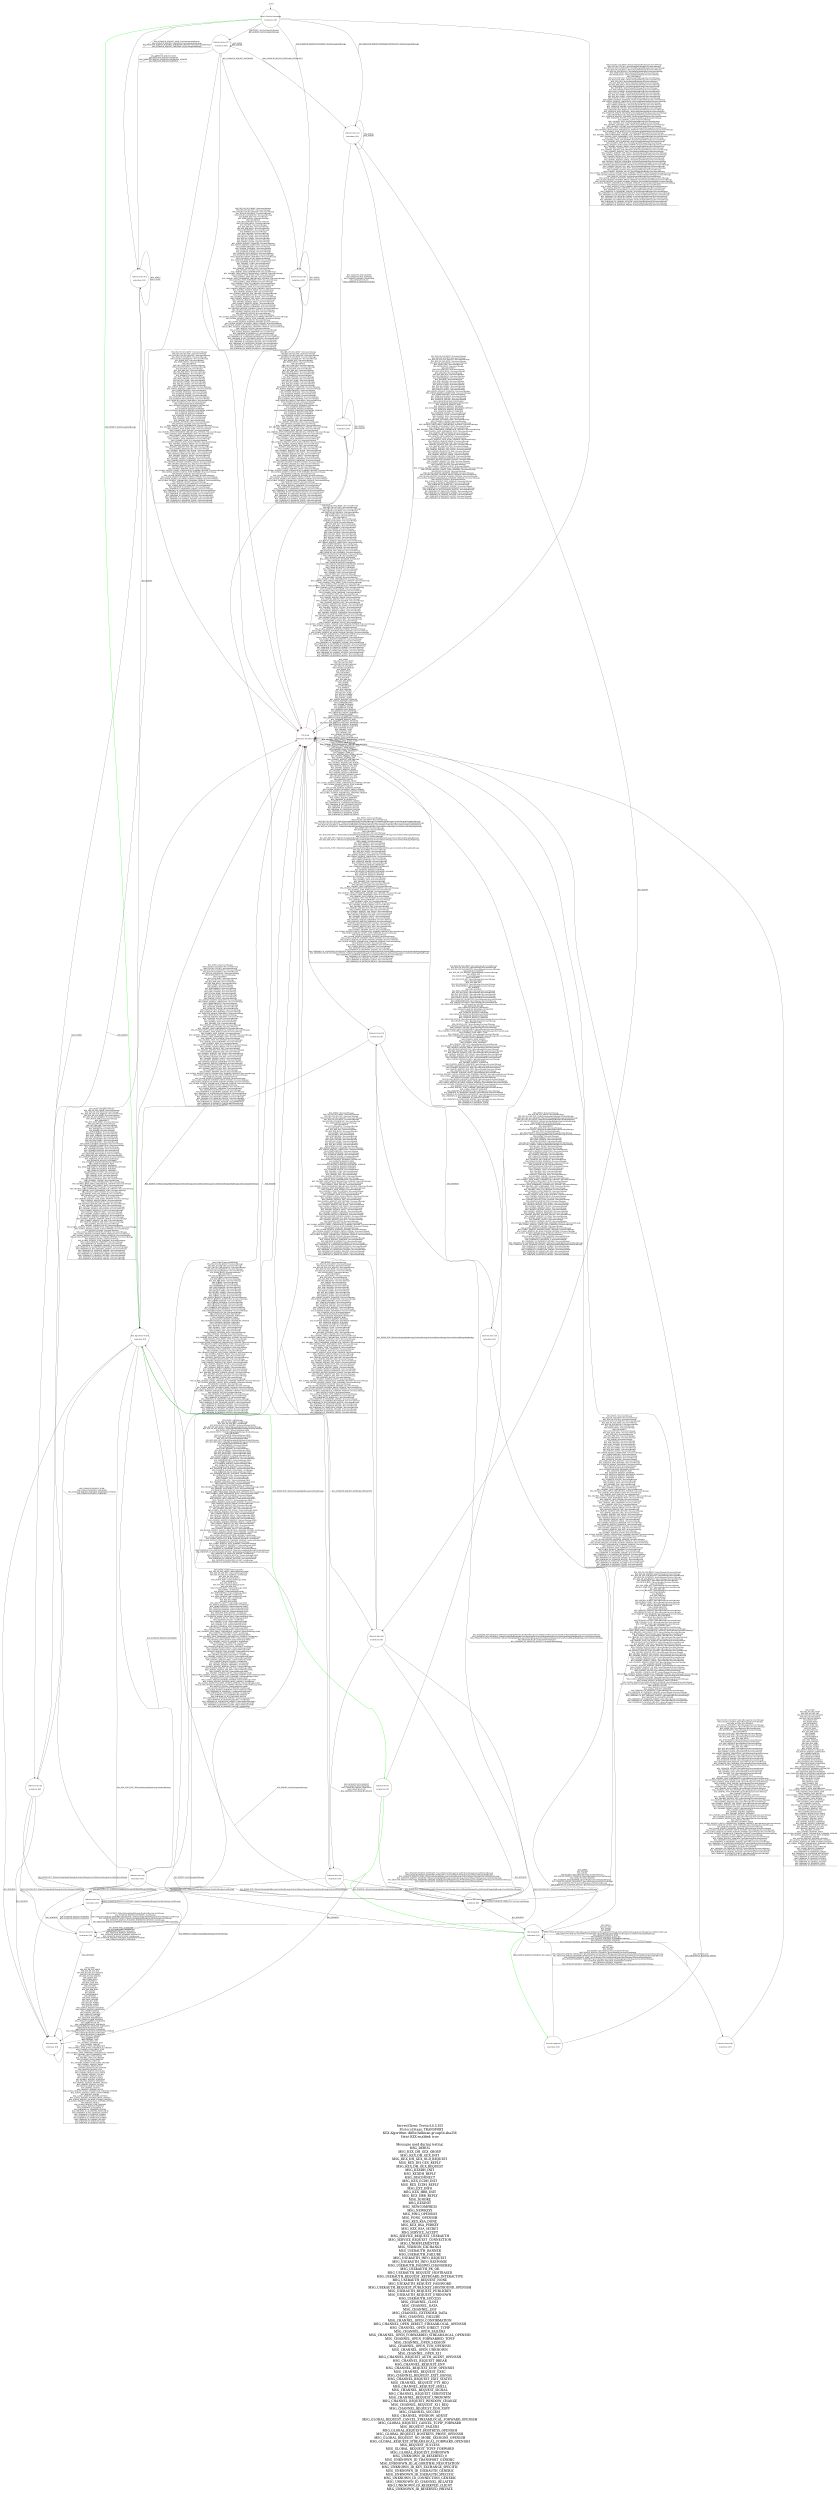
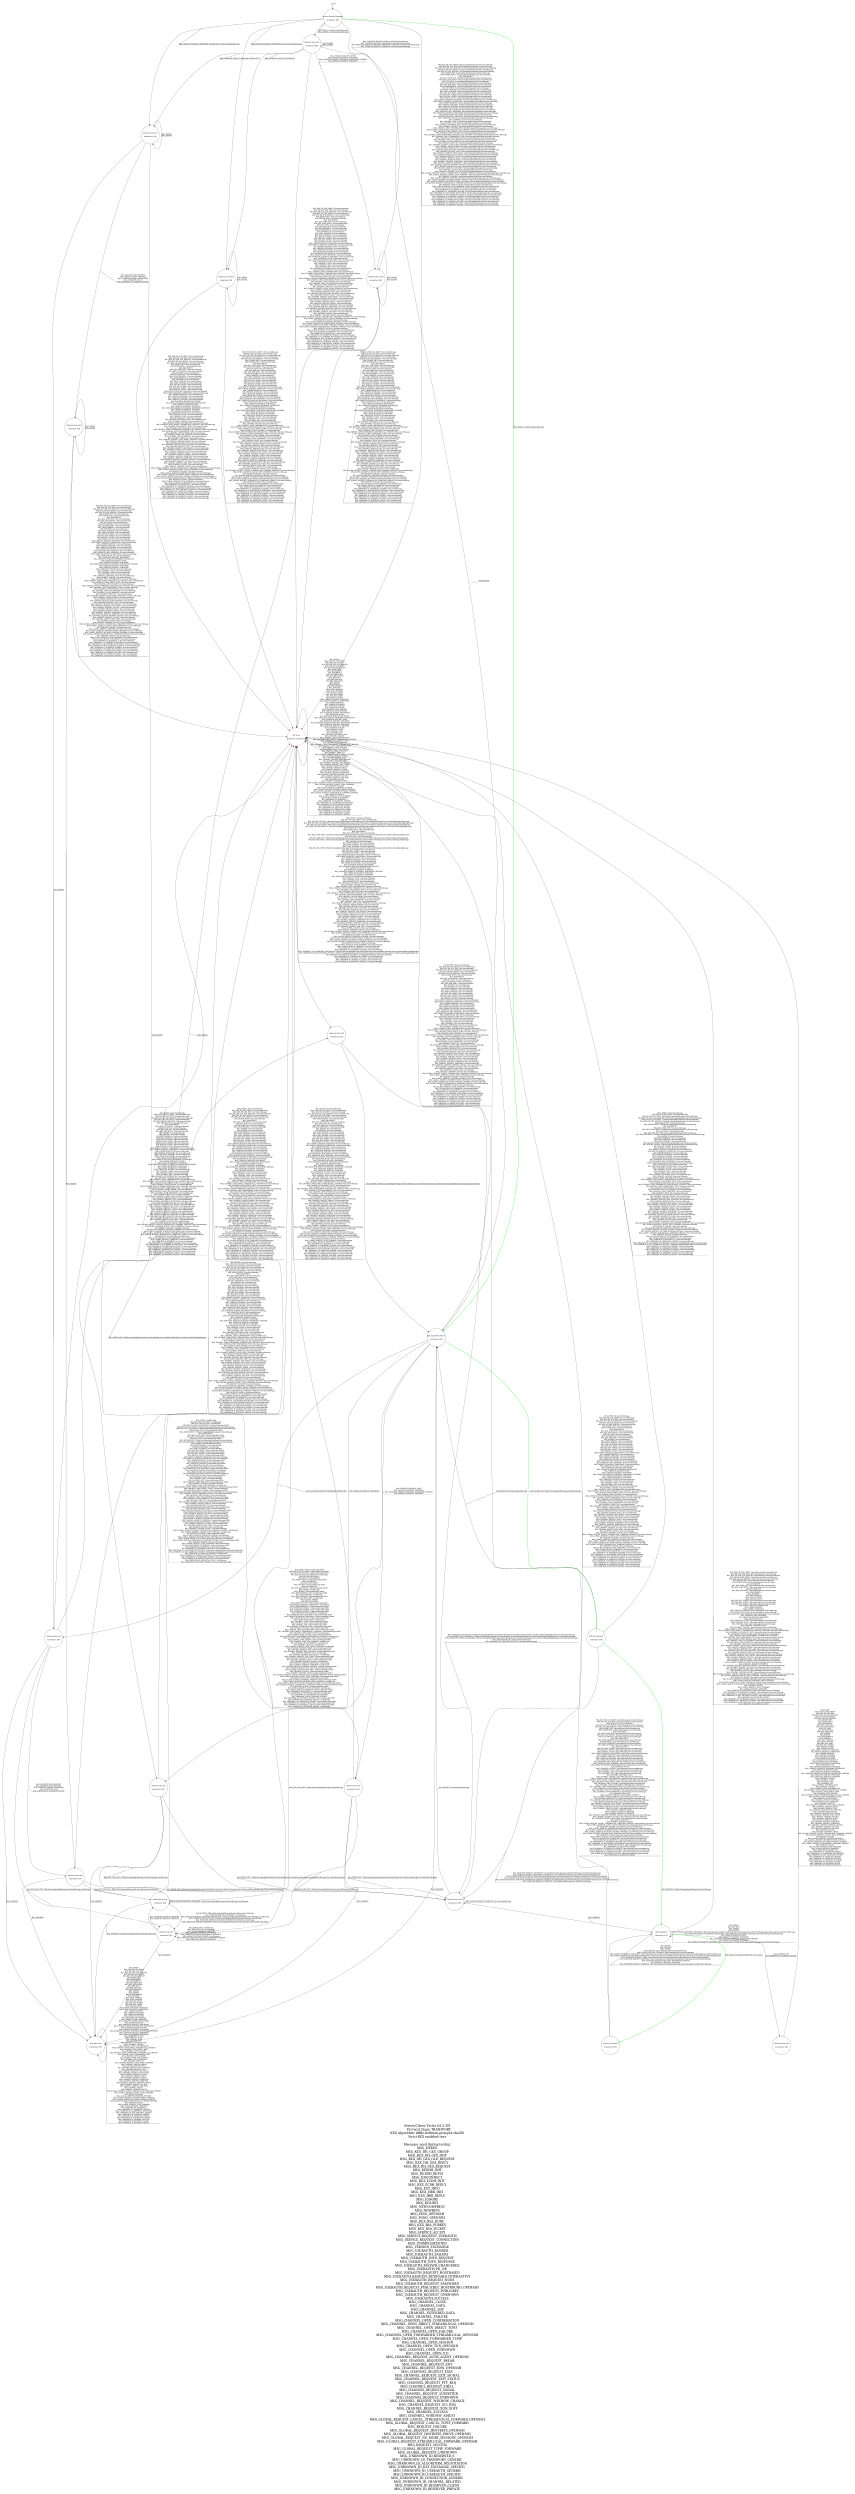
node "Unknown State (s13) SocketState: [UP]": removed
edge "Unknown State (s6) SocketState: [UP]" -> "Unknown State (s12) SocketState: [UP]": now "Unknown State (s6) SocketState: [UP]" -> "Keys State (s14) SocketState: [UP]"
edge "KEX Completed SocketState: [UP]" -> "KEX: Algorithms Version SocketState: [UP]": now "KEX: Keys Derived SocketState: [UP]" -> "KEX: Algorithms Version SocketState: [UP]"
